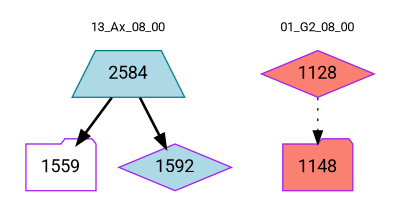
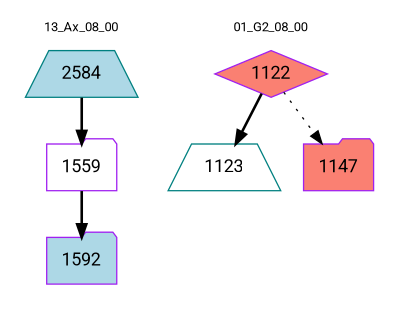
node "1128": label "1128" -> "1122"
edge "2584" -> "1592": now "1559" -> "1592"
node "1592": shape diamond -> folder
node "1123": added
node "1148": label "1148" -> "1147"
